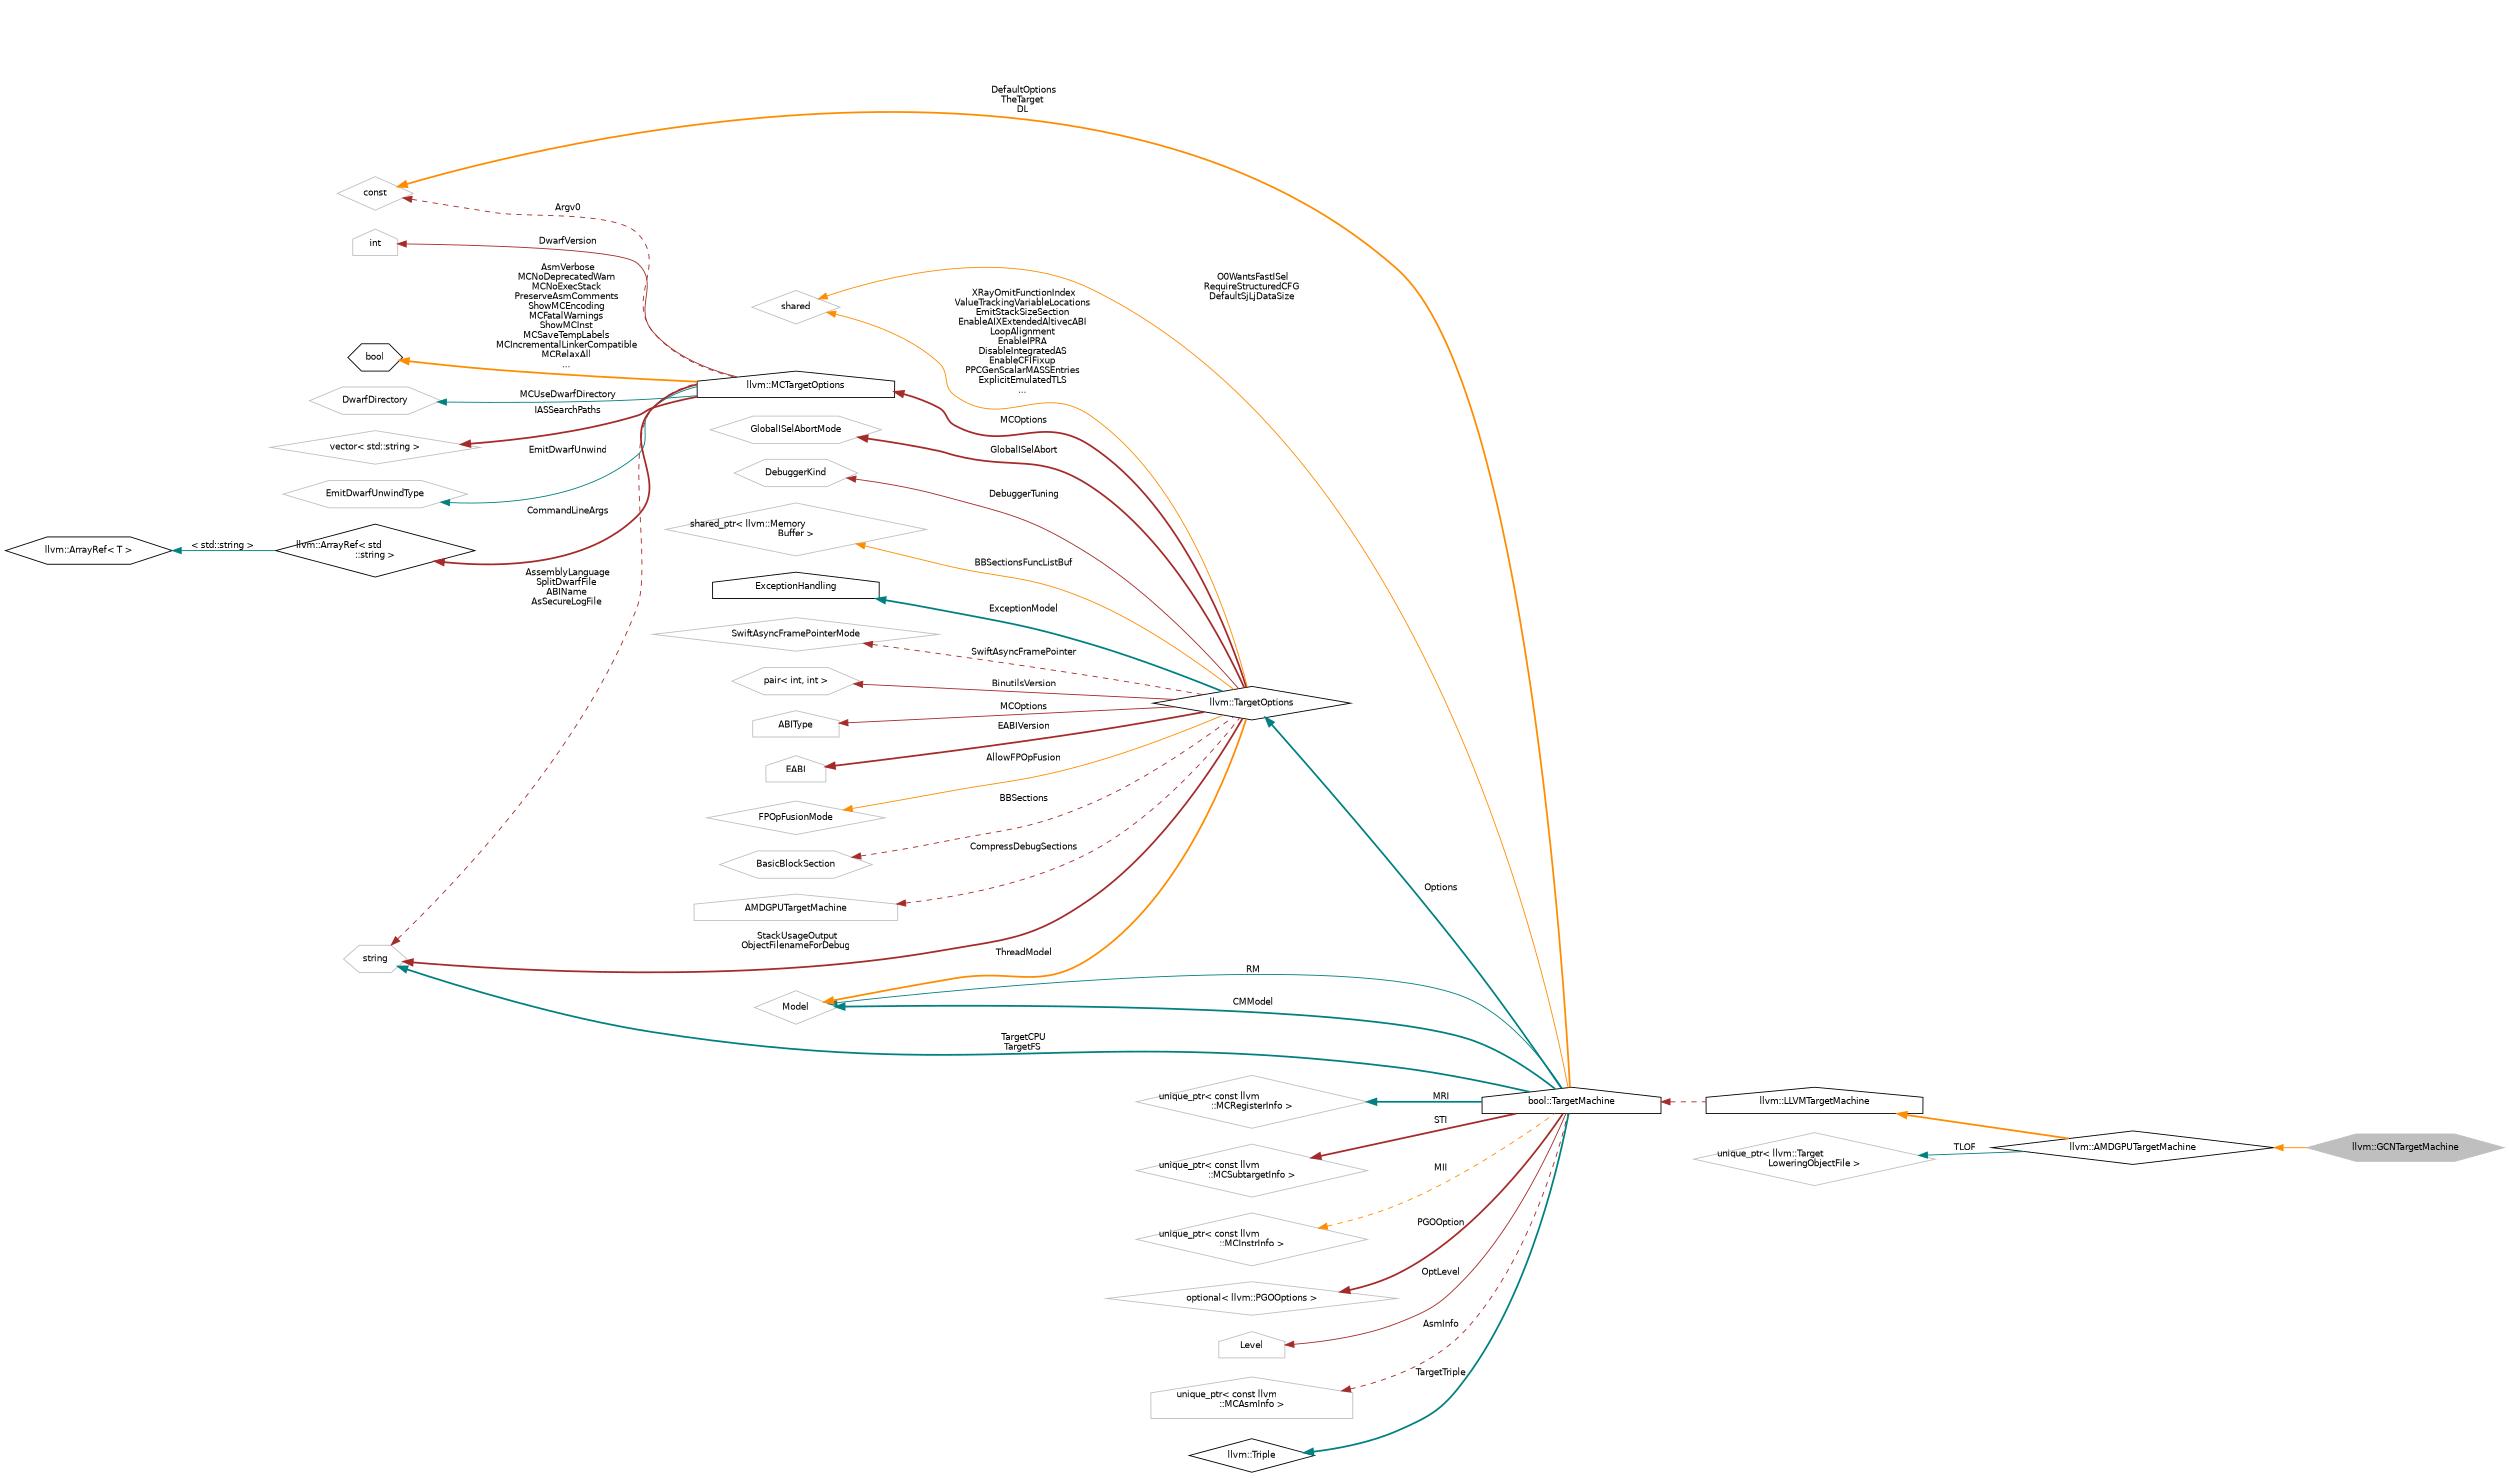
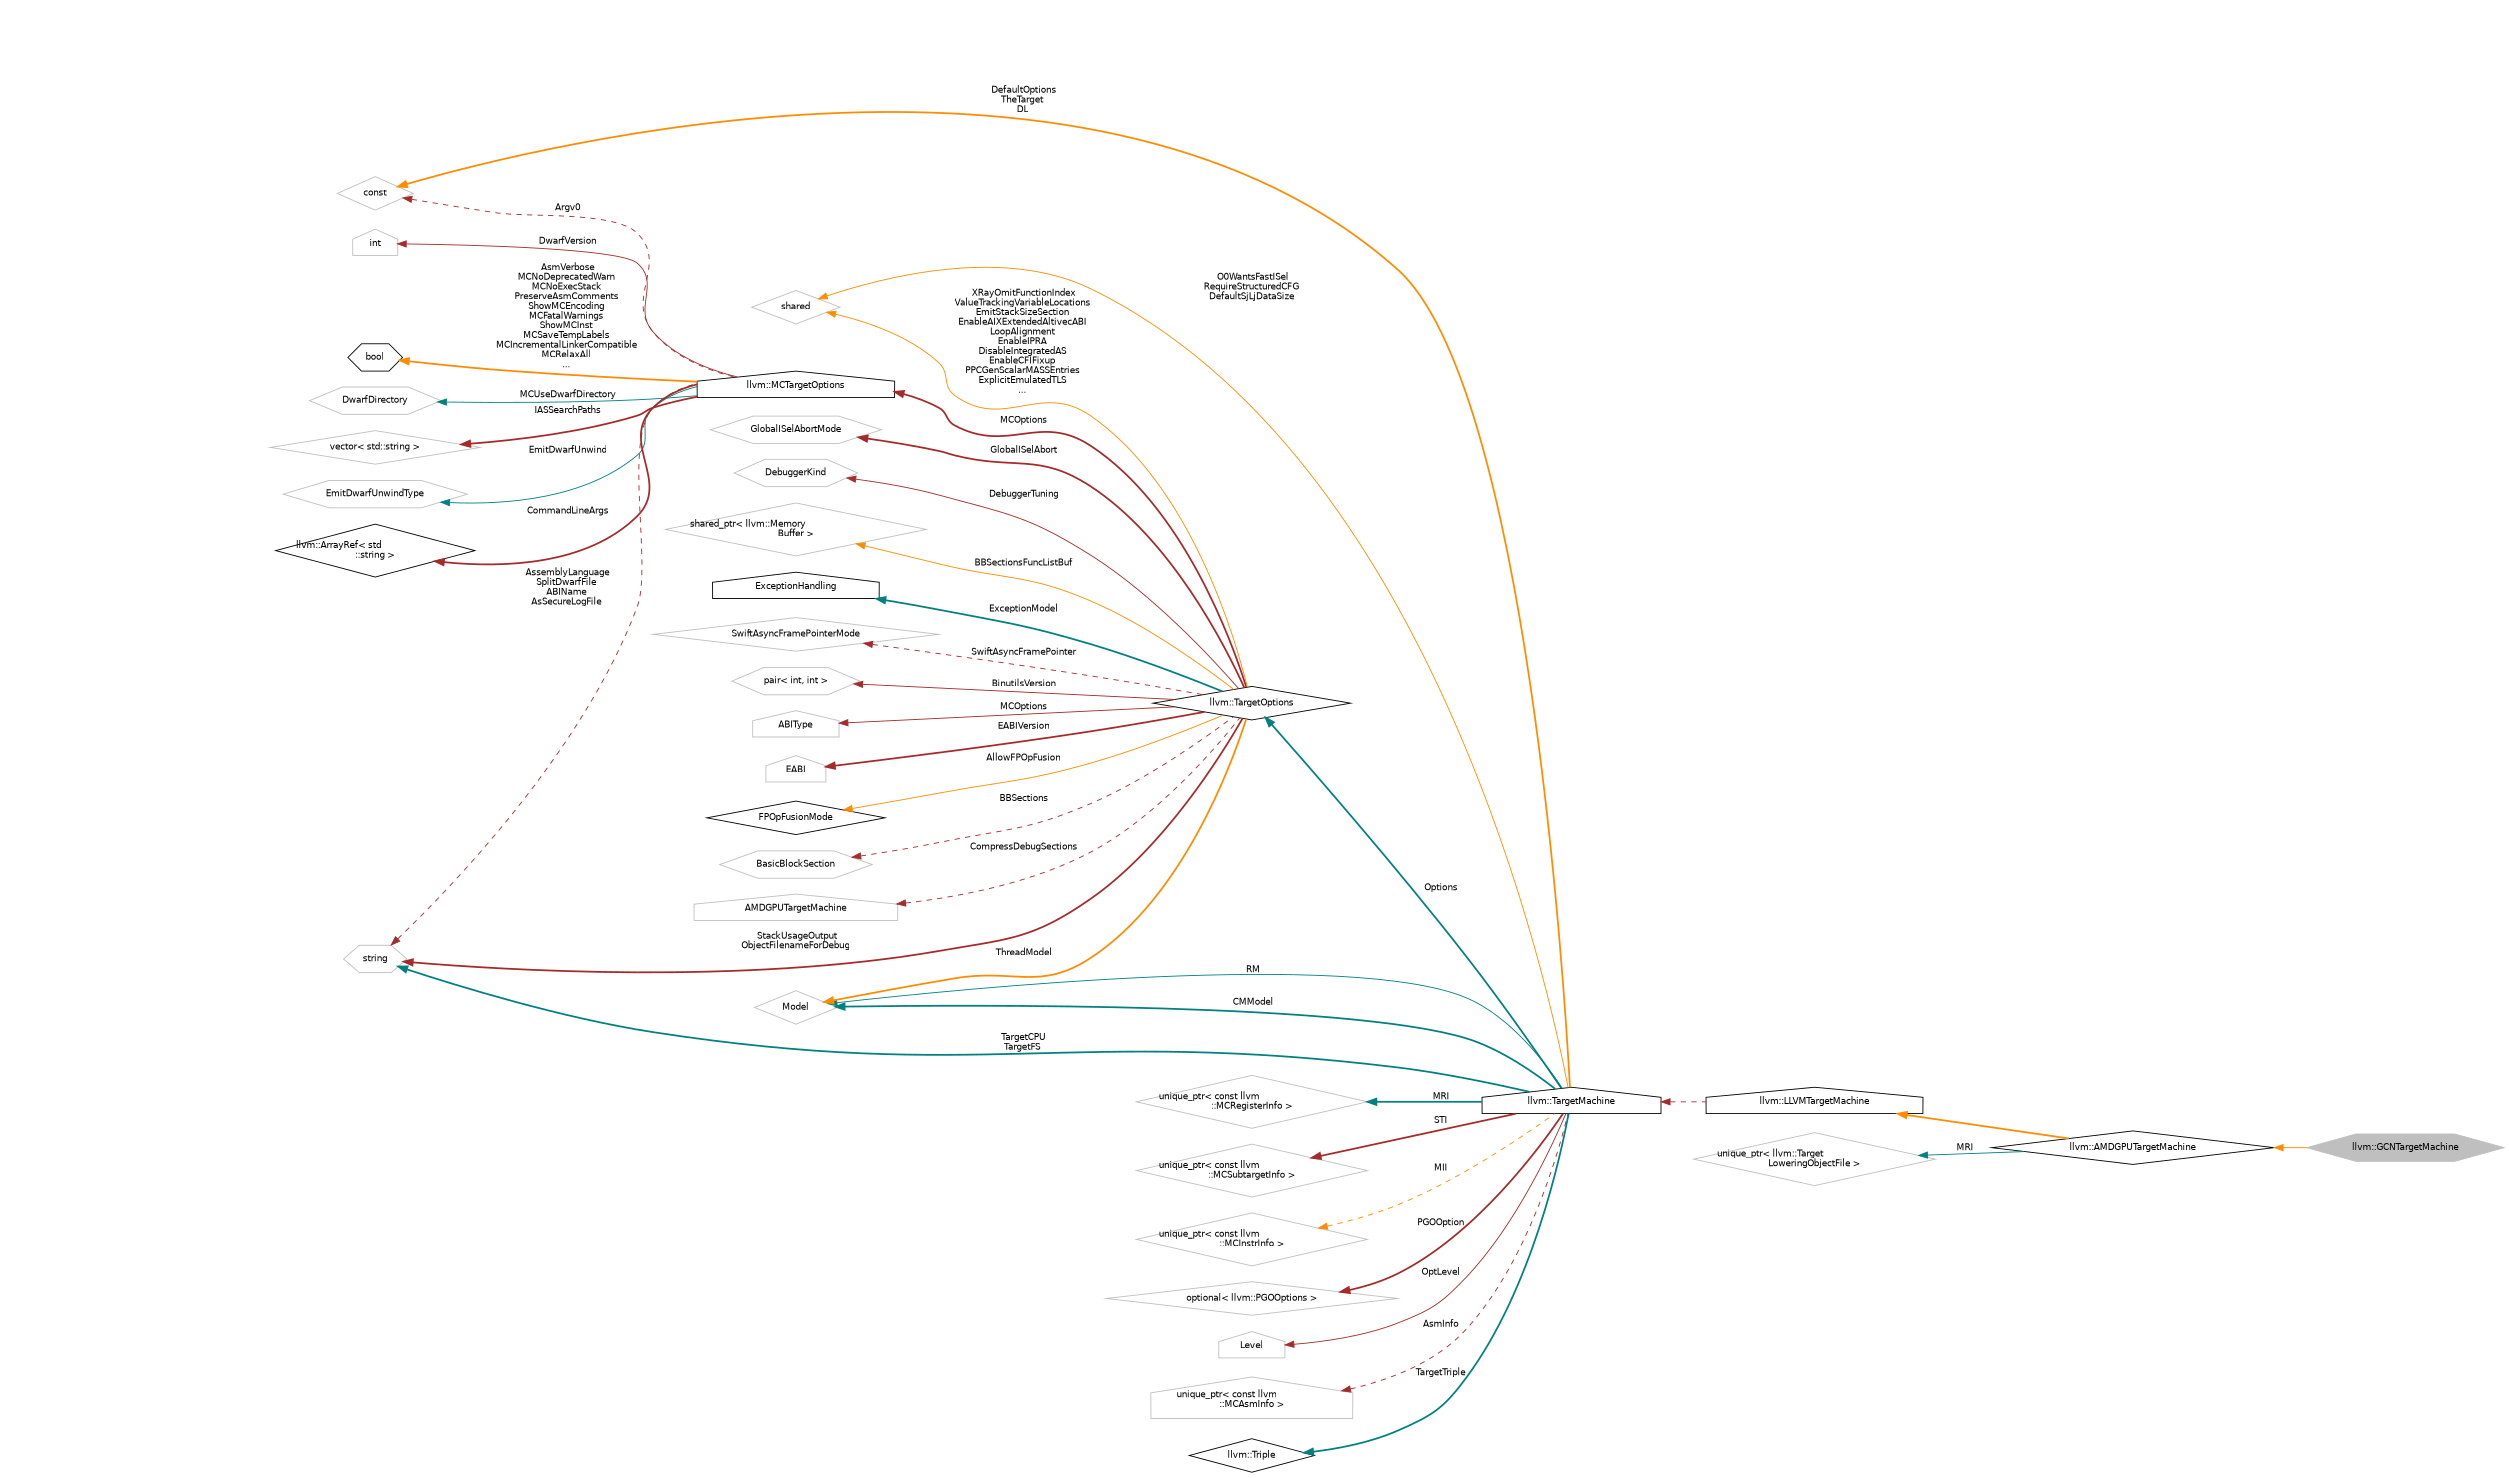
node "llvm::ArrayRef< T >": removed
node "FPOpFusionMode": color grey75 -> black
node "bool::TargetMachine": label "bool::TargetMachine" -> "llvm::TargetMachine"
edge "llvm::AMDGPUTargetMachine" -> "unique_ptr< llvm::Target LoweringObjectFile >": label " TLOF" -> " MRI"
